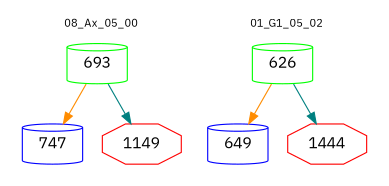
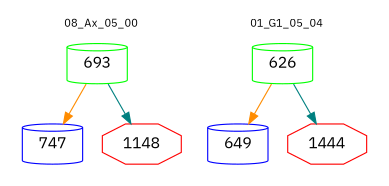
cluster "01_G1_05_02": label "01_G1_05_02" -> "01_G1_05_04"
node "1149": label "1149" -> "1148"
